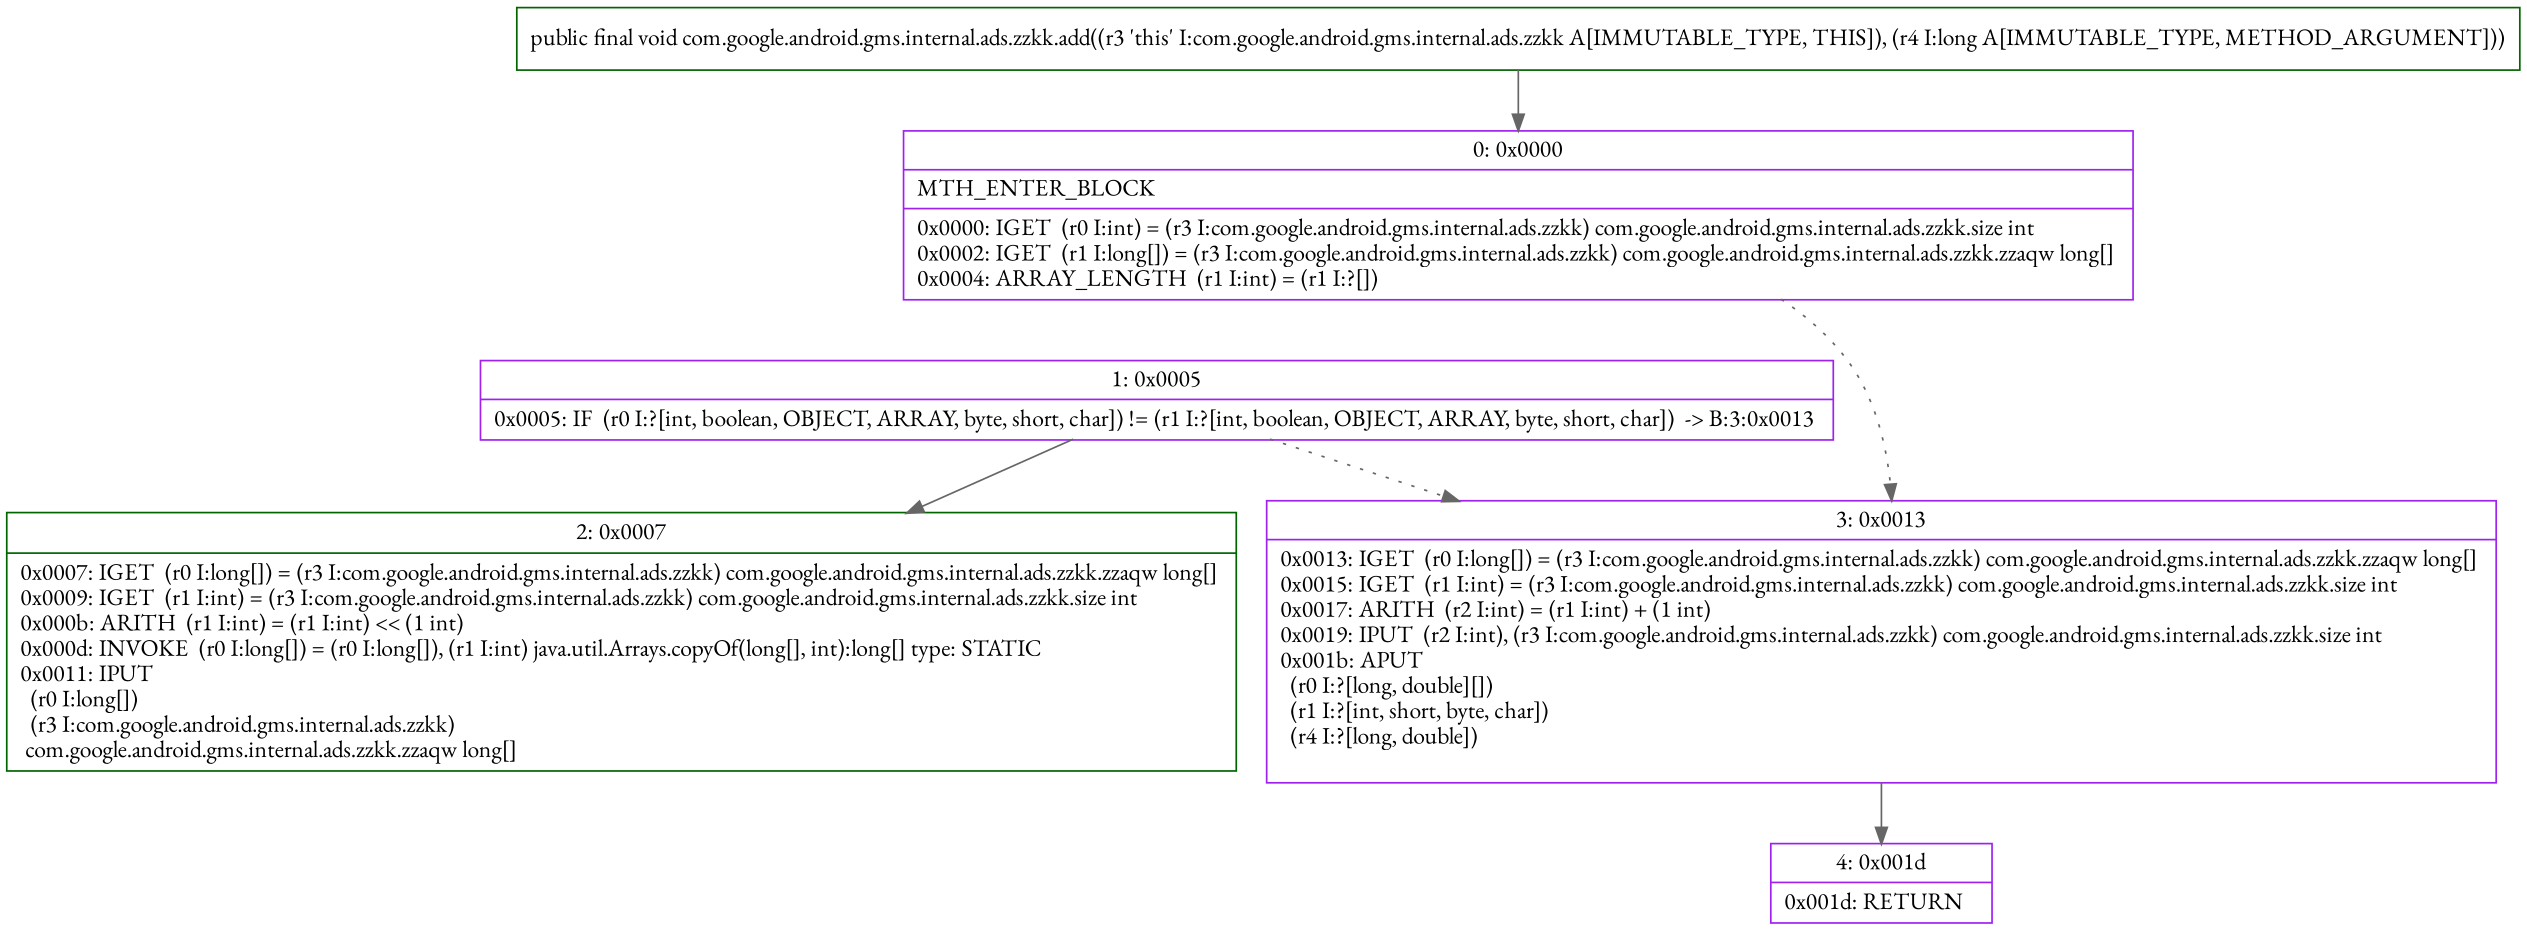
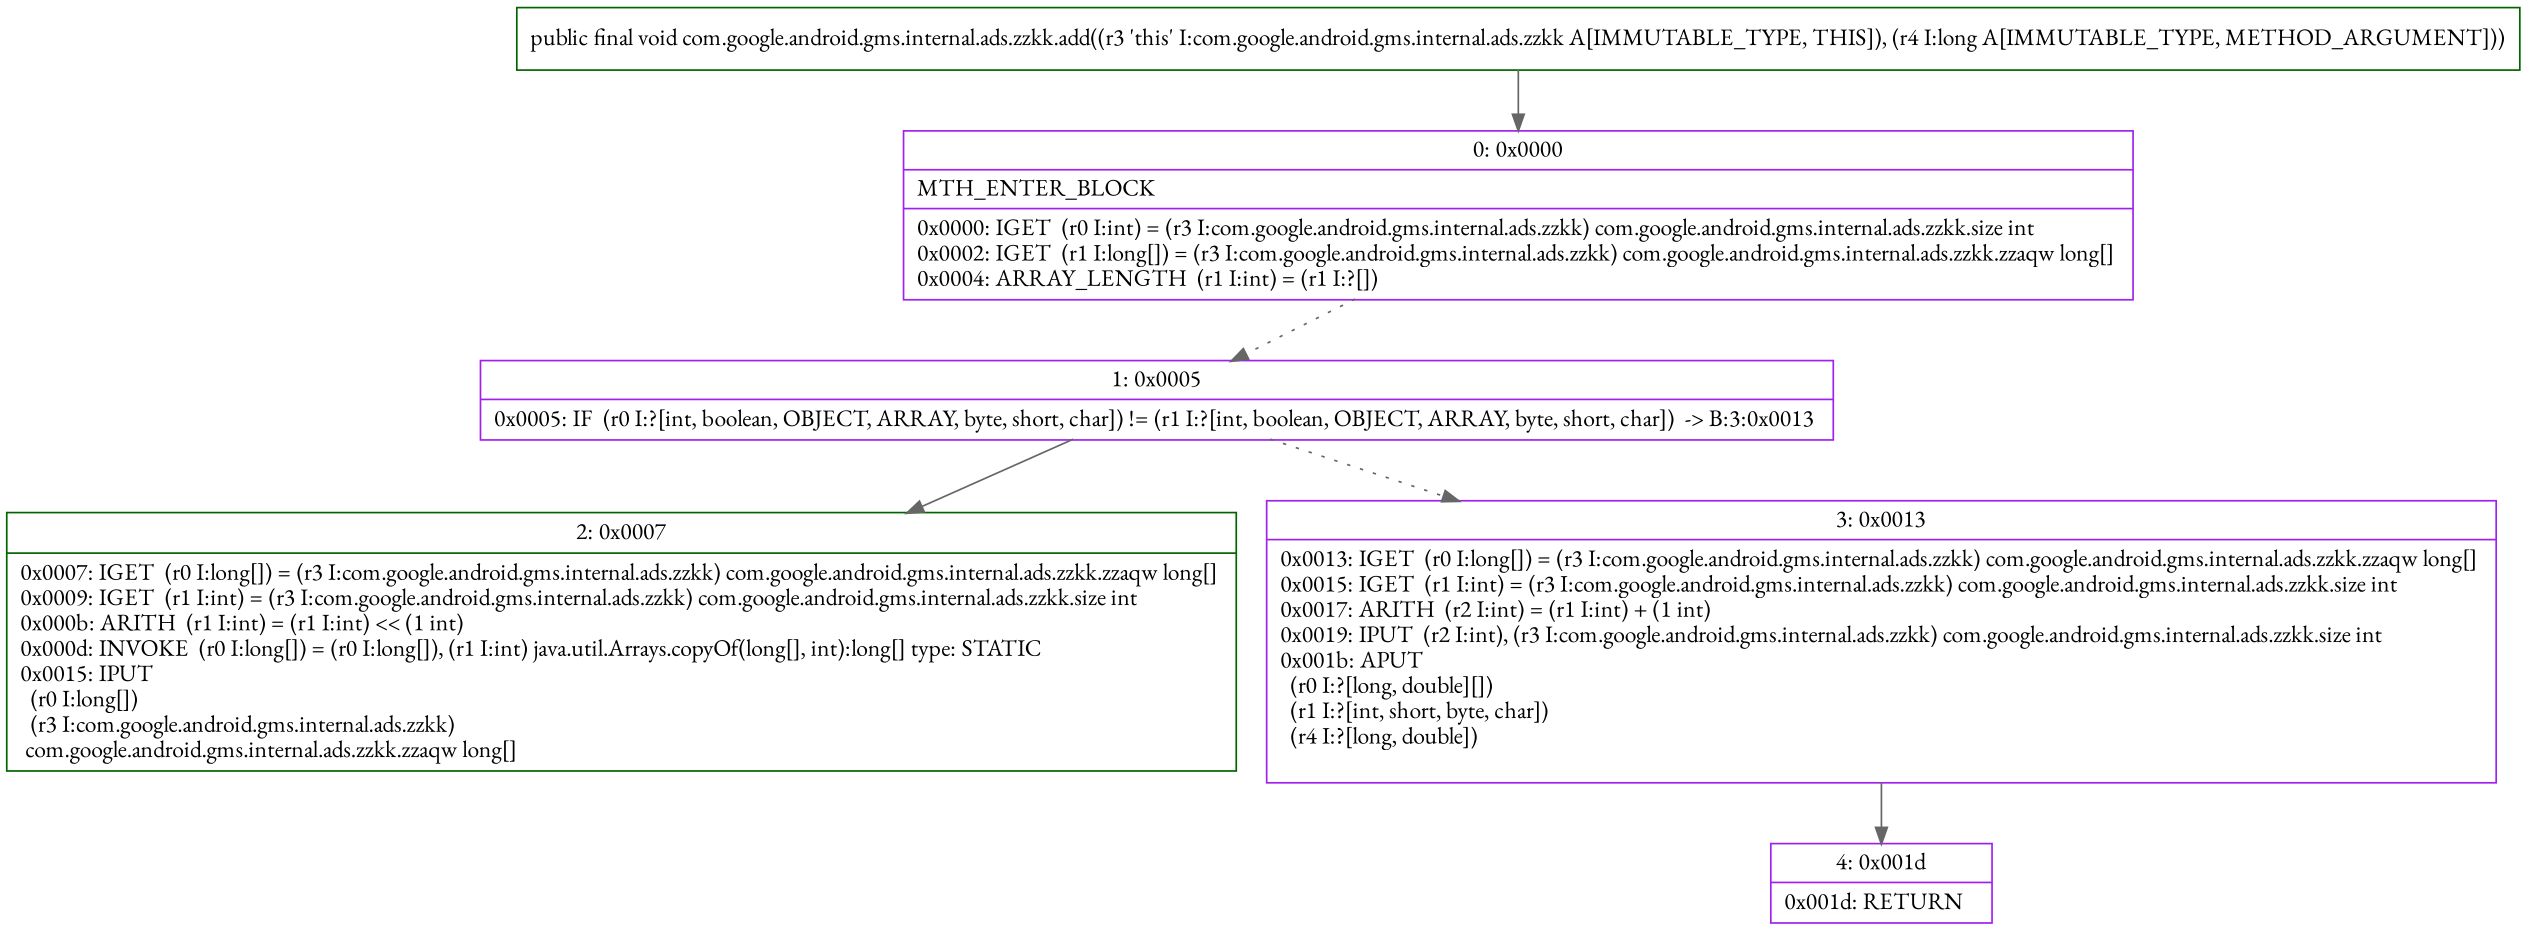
edge "0: 0x0000" -> "3: 0x0013": now "0: 0x0000" -> "1: 0x0005"
node "2: 0x0007": text "0x0011: IPUT" -> "0x0015: IPUT"
